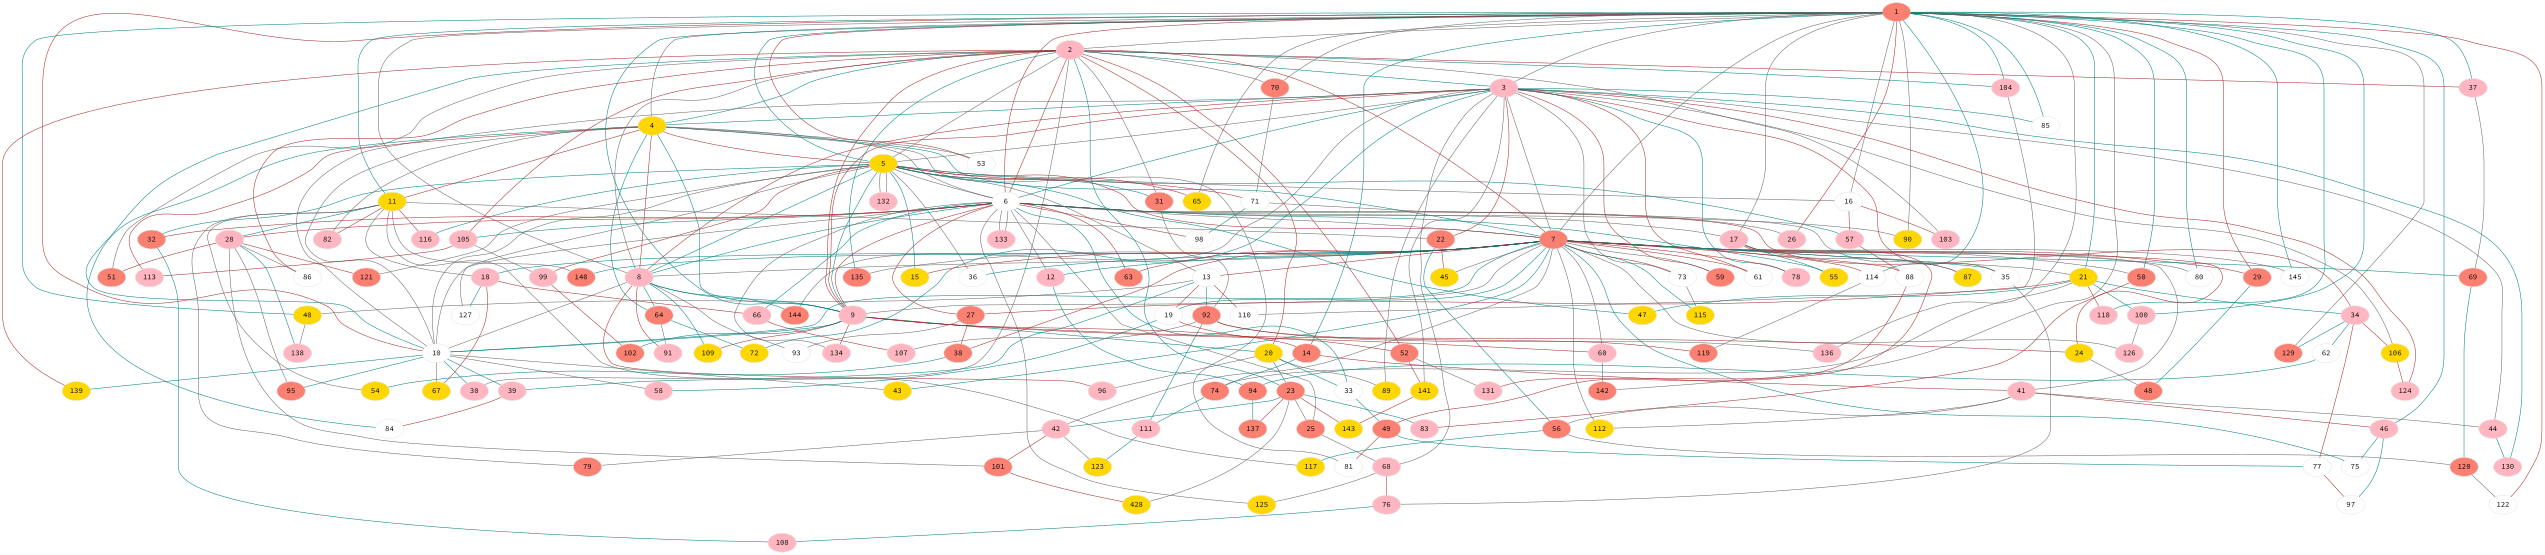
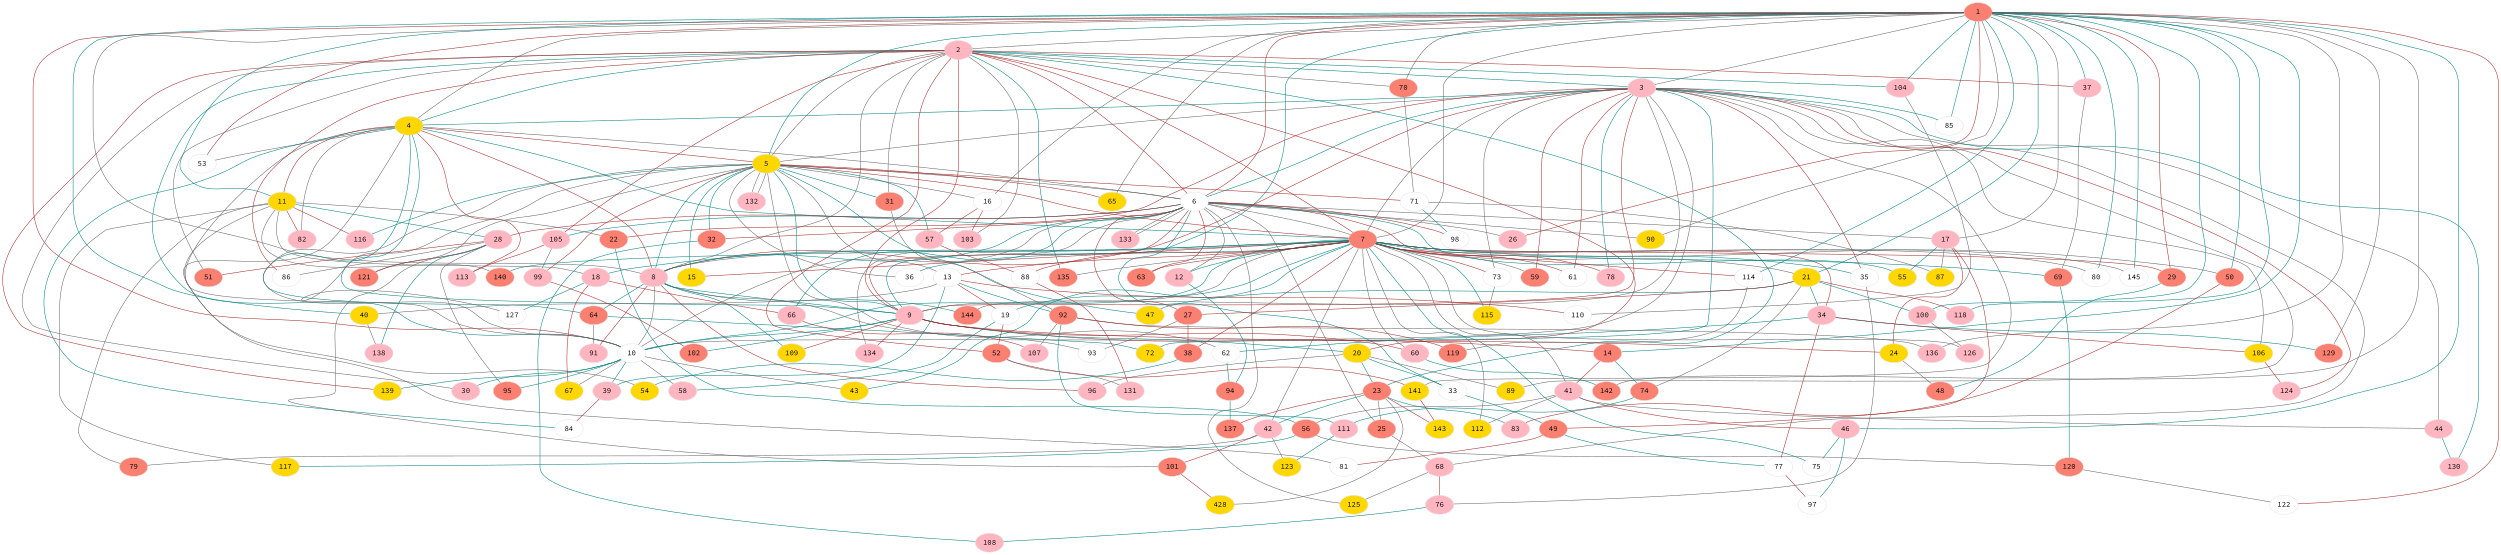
node "45": removed
edge "5" -- "62": added
